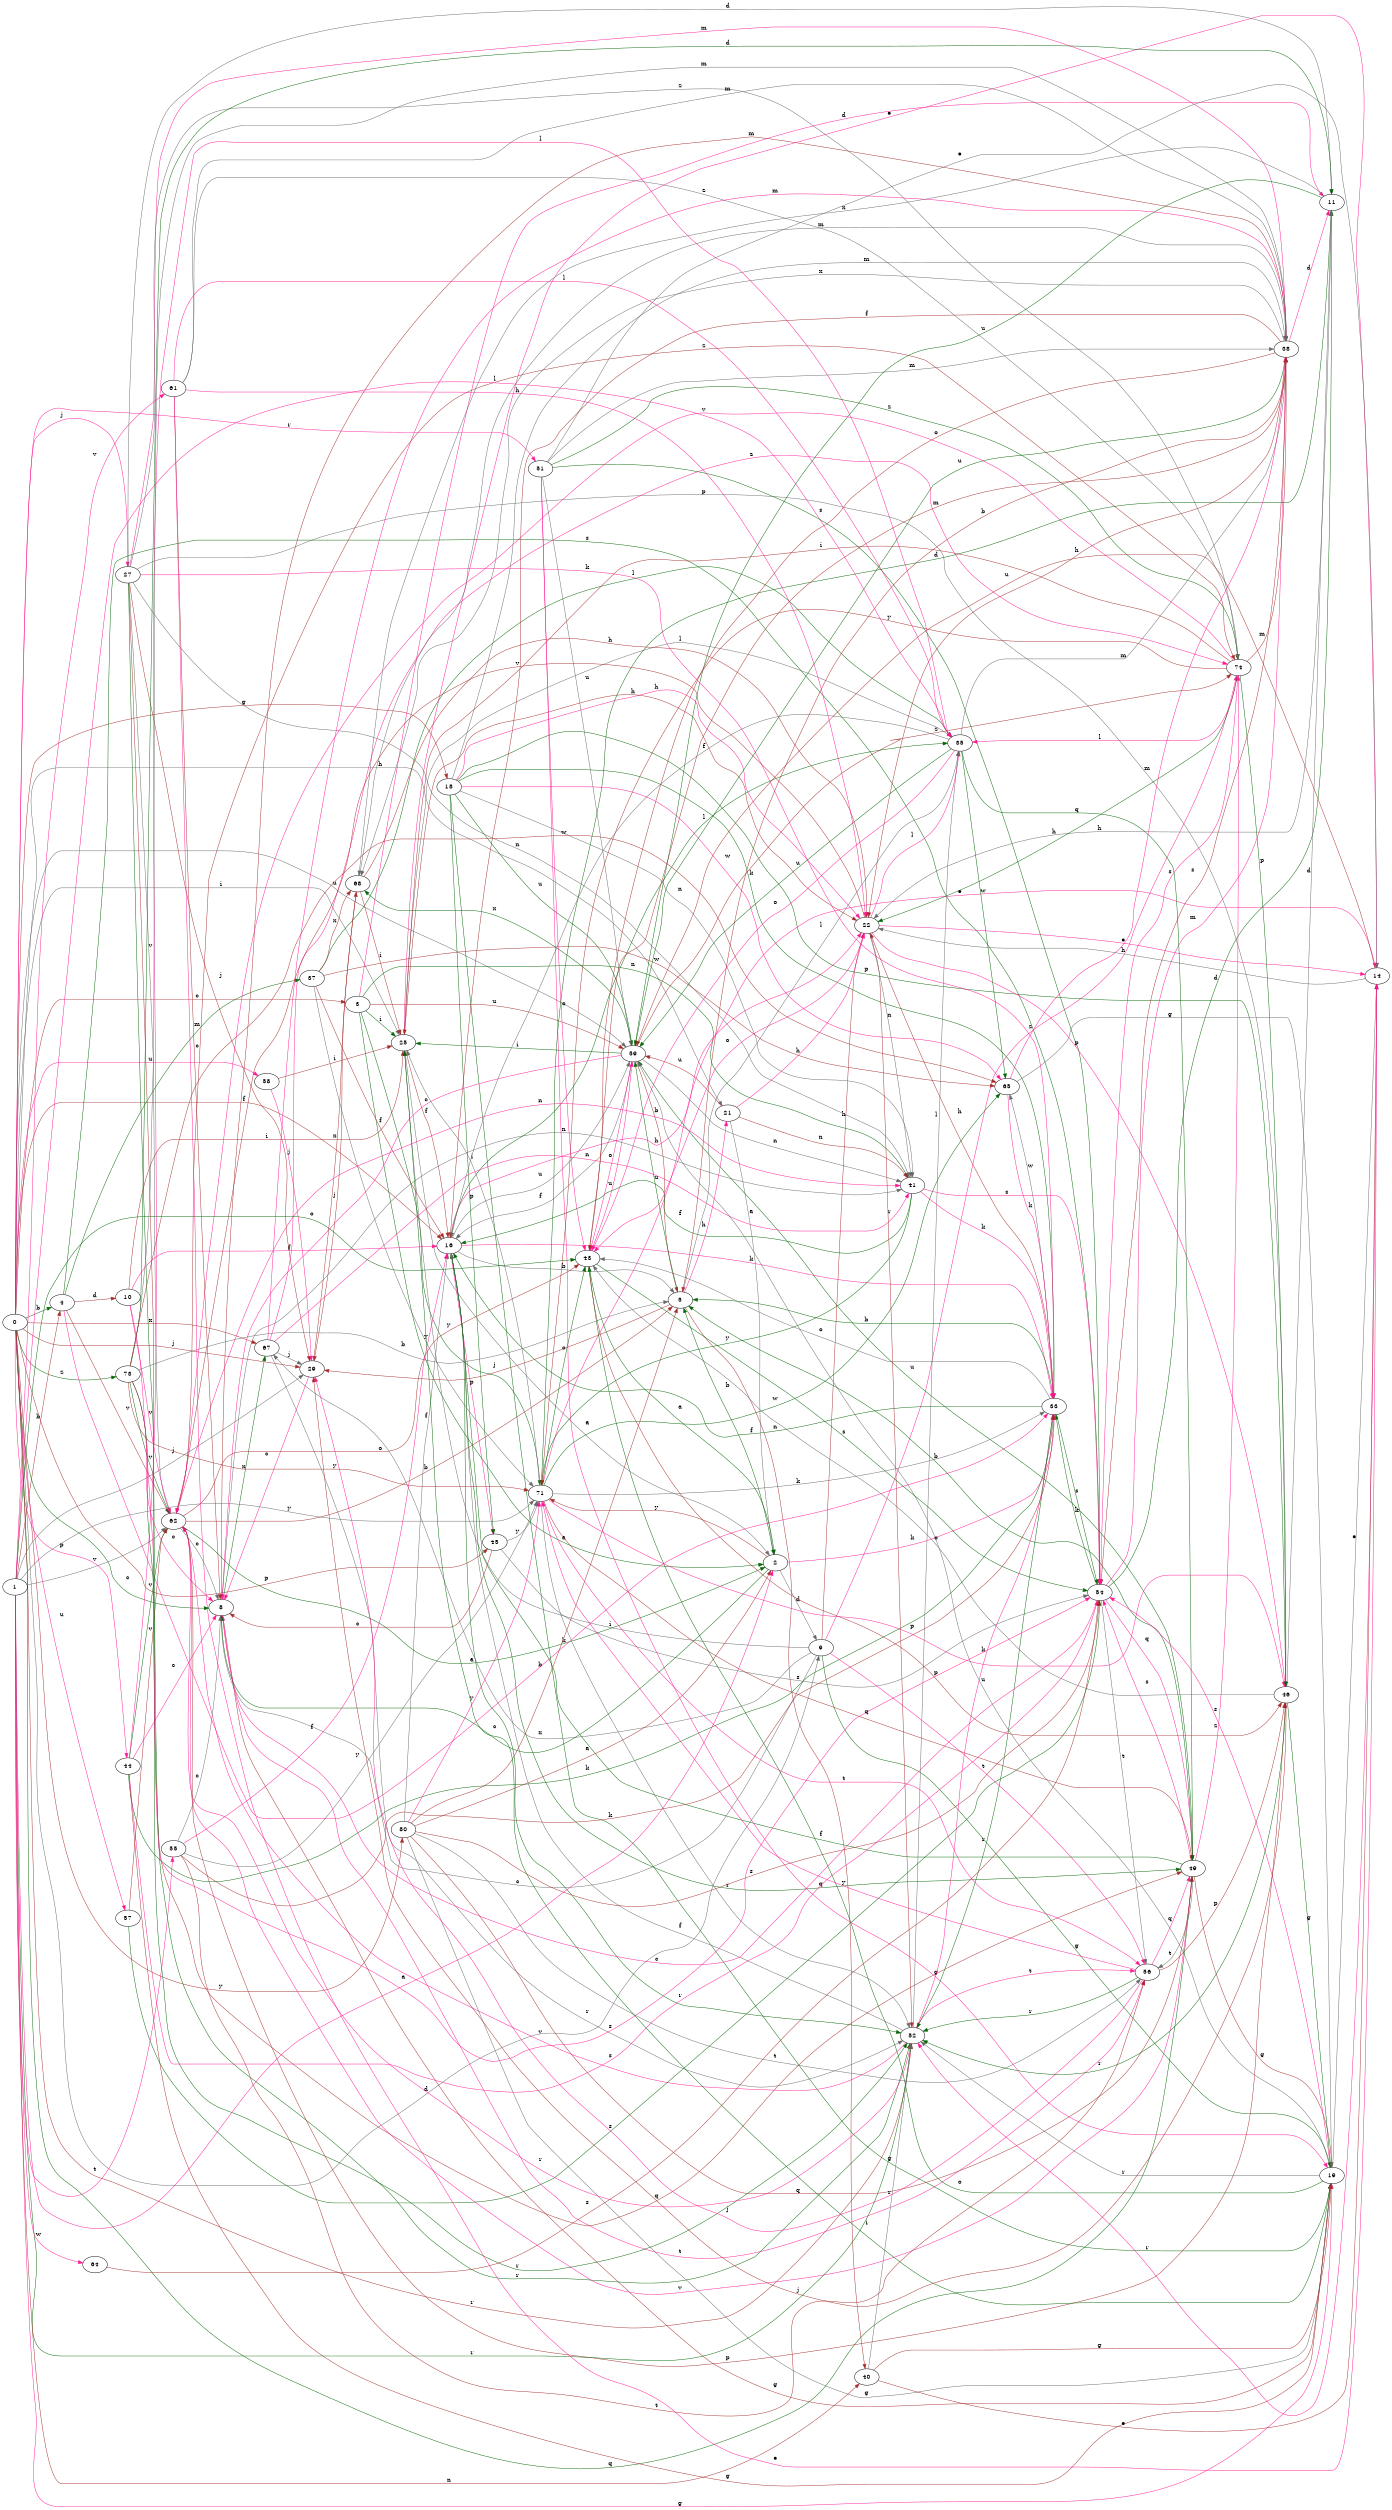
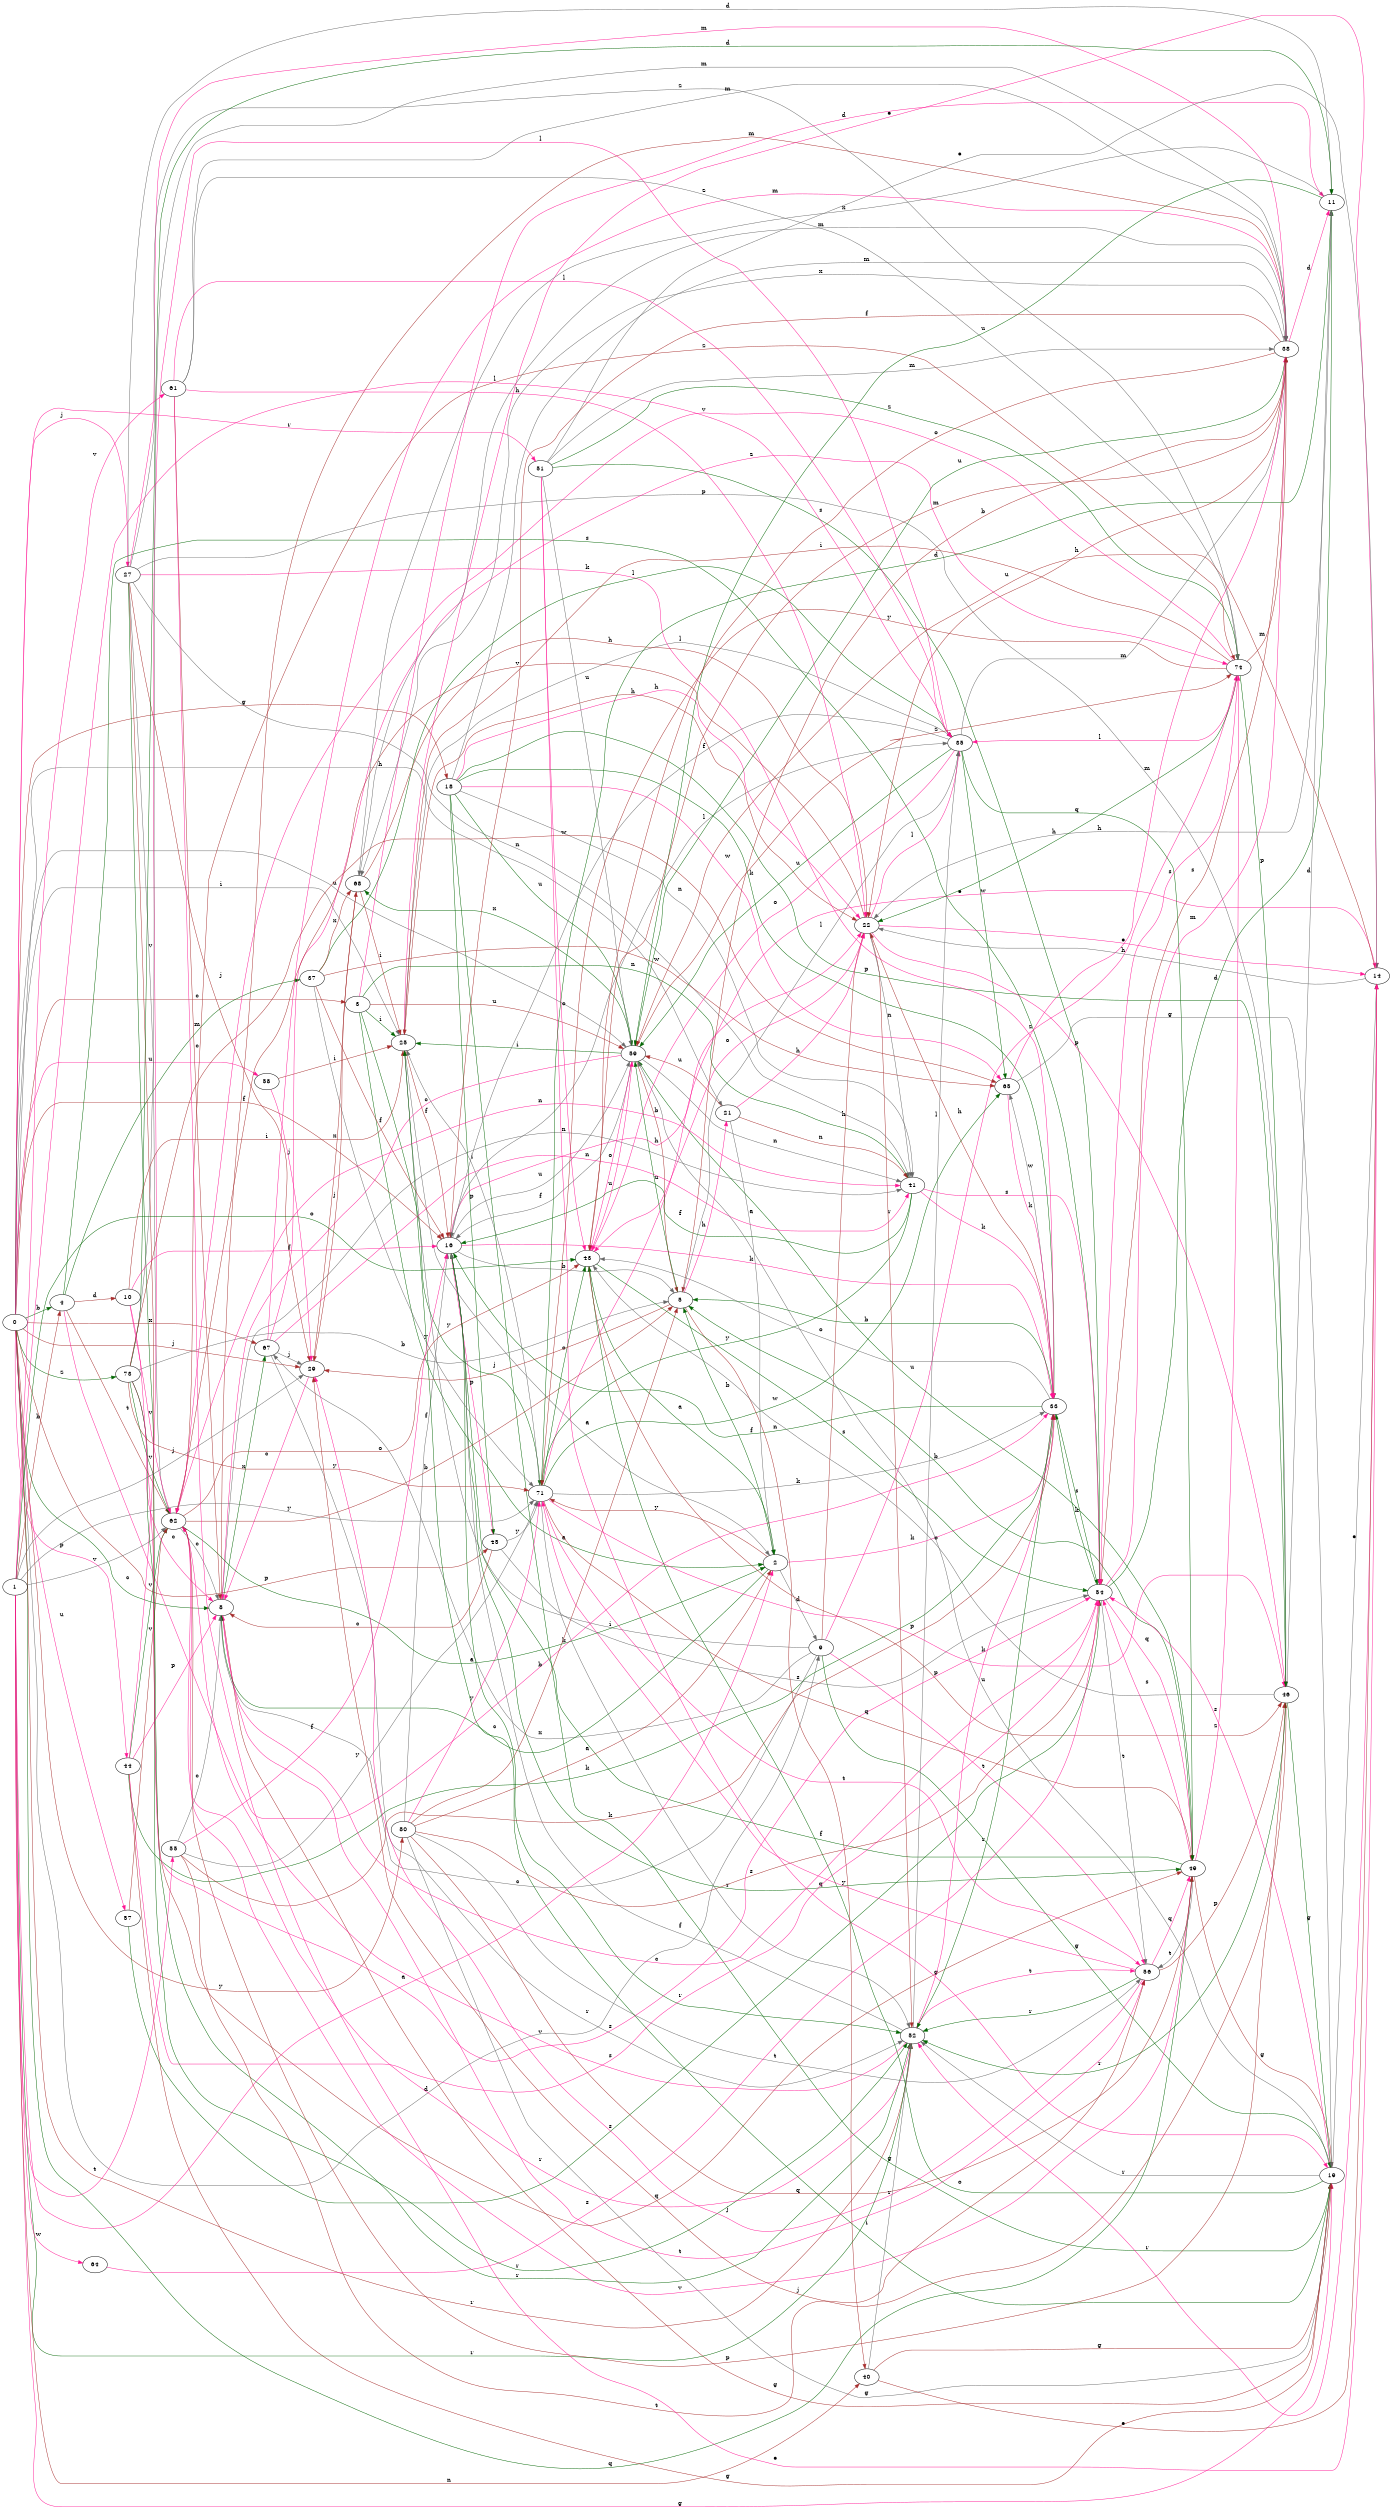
edge "16" -> "35": color darkgreen -> gray40
edge "4" -> "62": label "v" -> "t"
edge "44" -> "8": label "c" -> "p"
edge "64" -> "54": color brown -> deeppink
